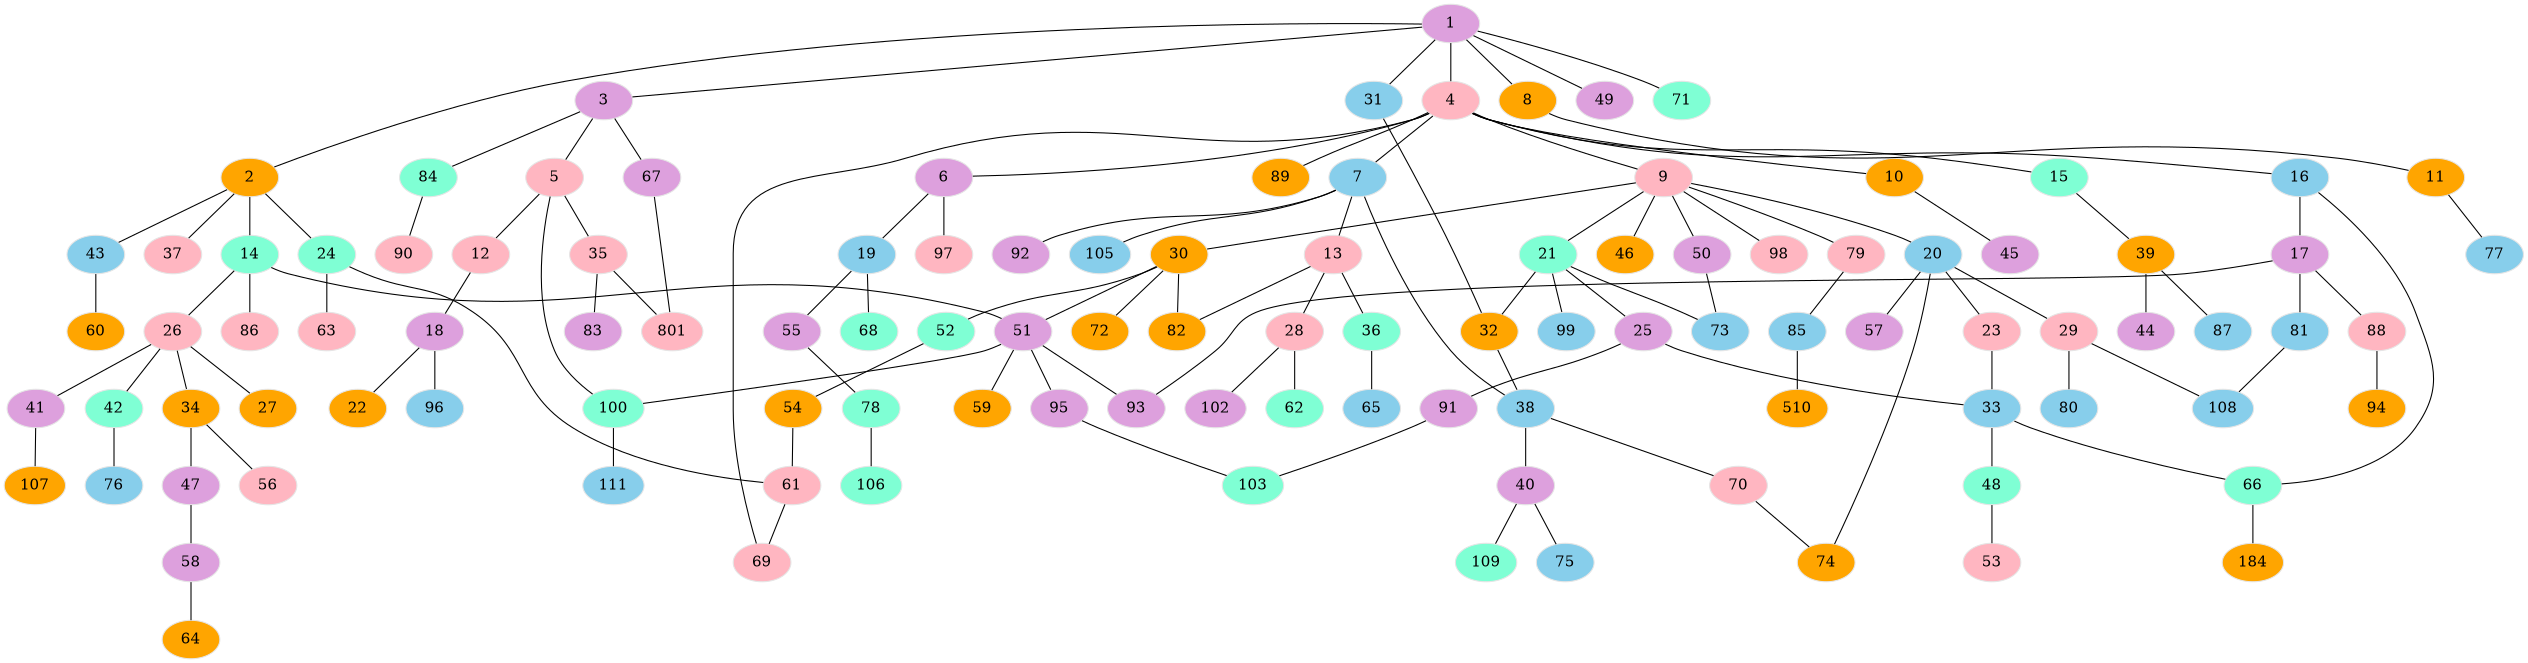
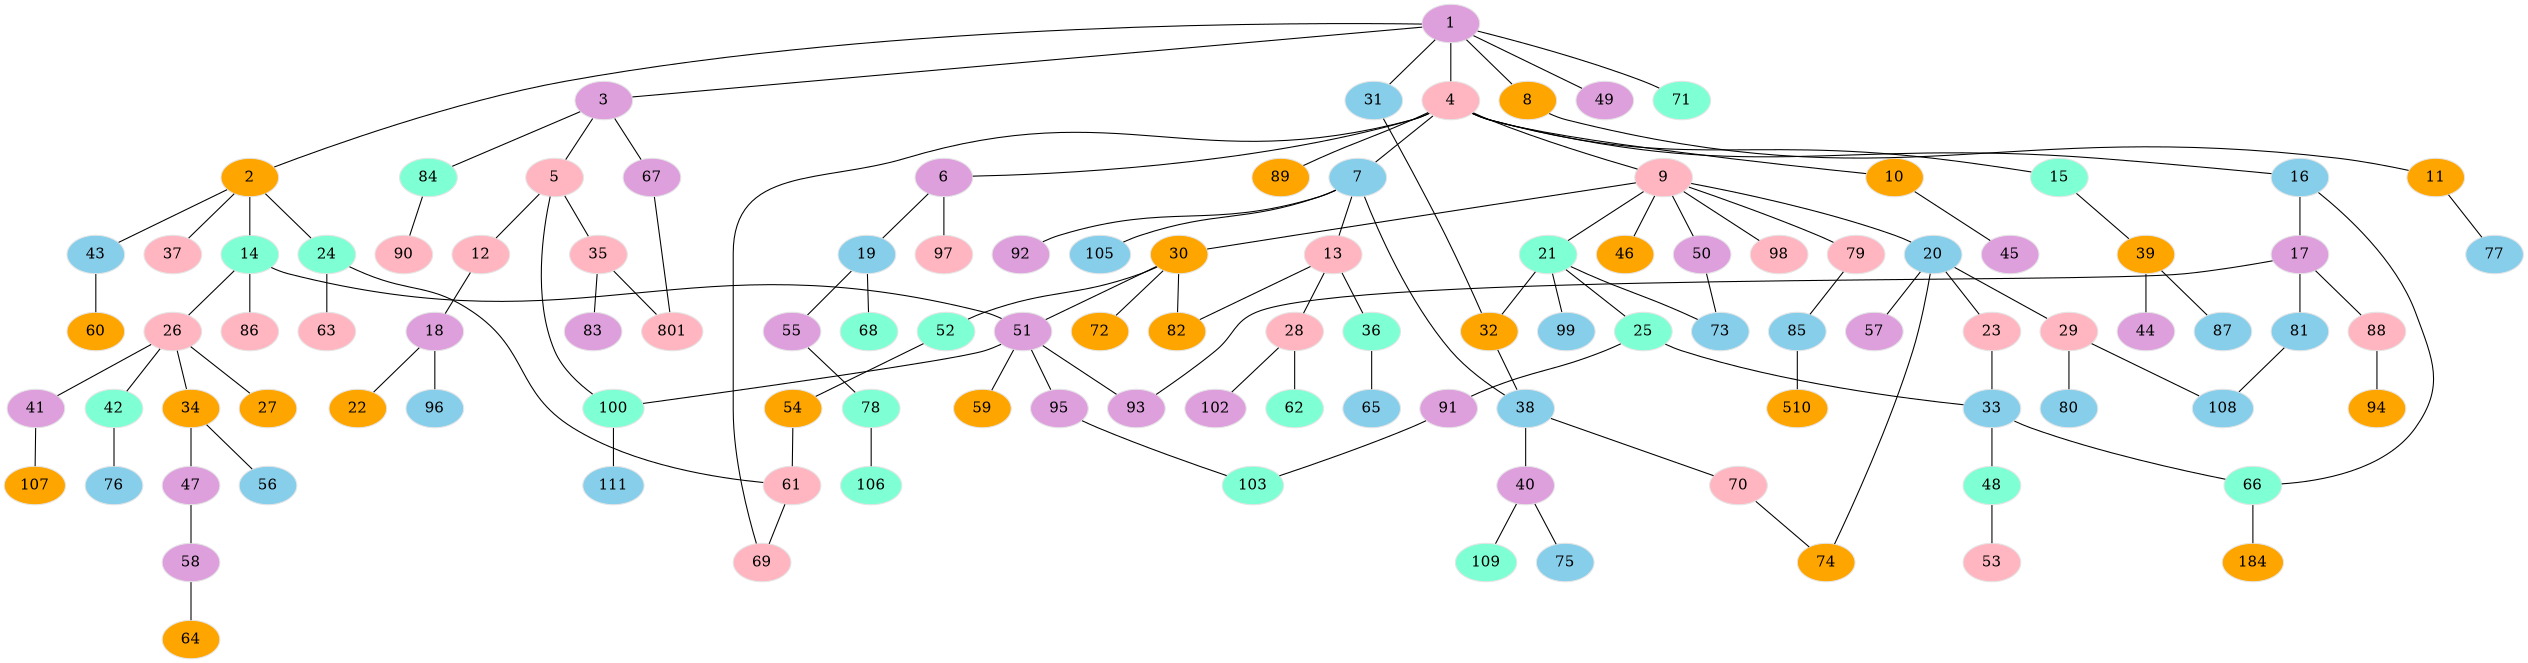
node "25": fillcolor plum -> aquamarine
node "56": fillcolor lightpink -> skyblue
